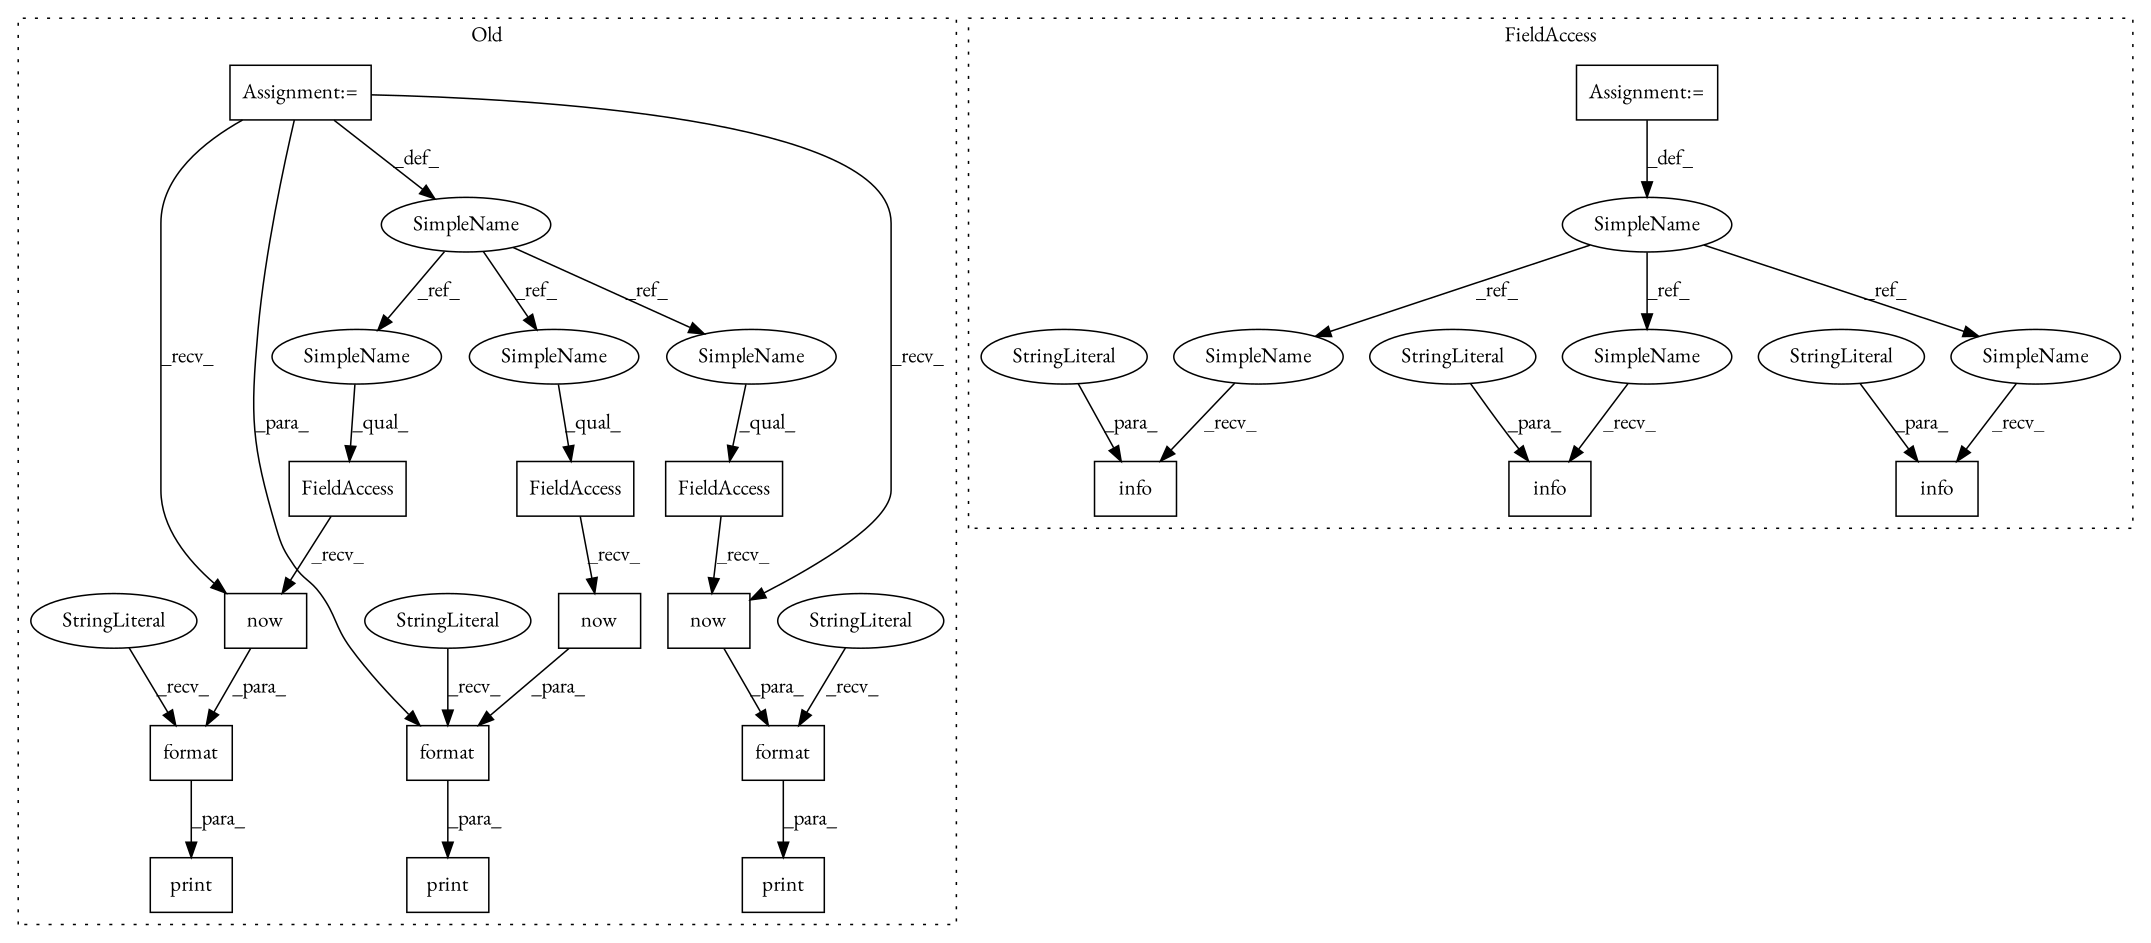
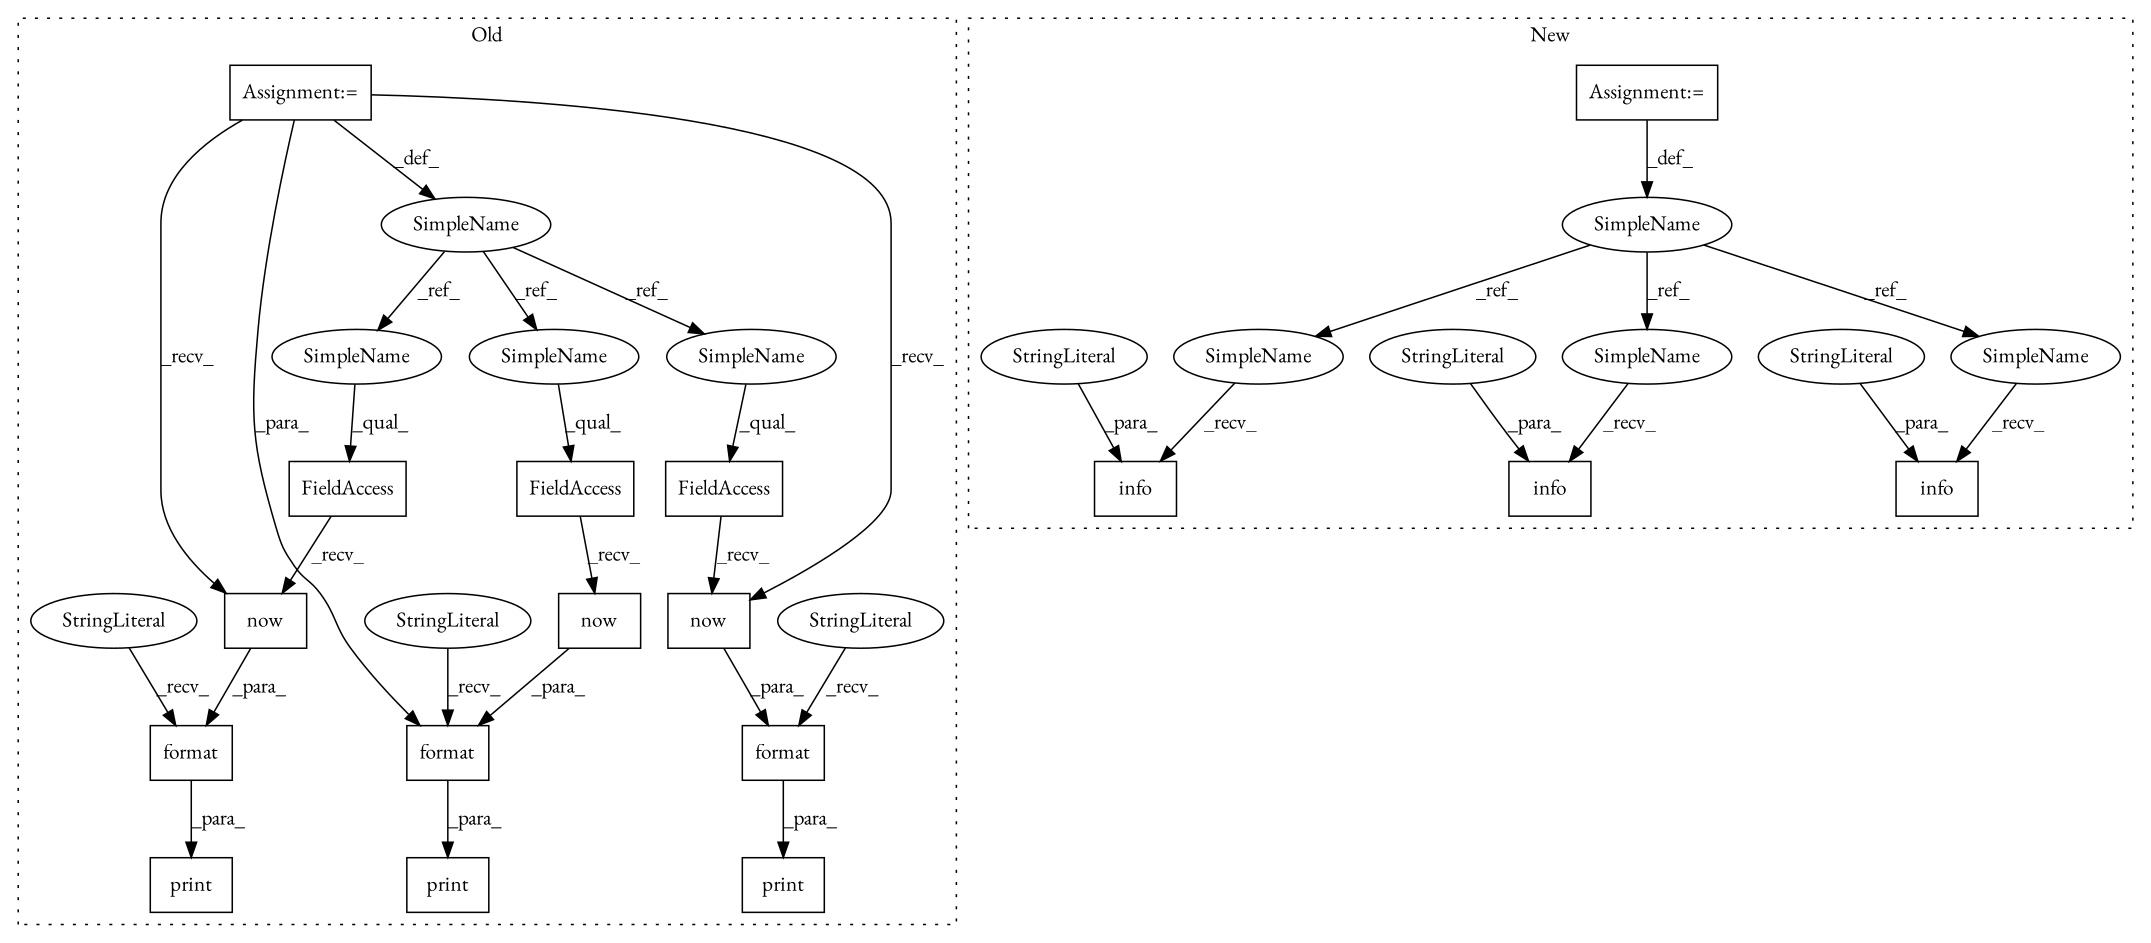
cluster "FieldAccess": label "FieldAccess" -> "New"
